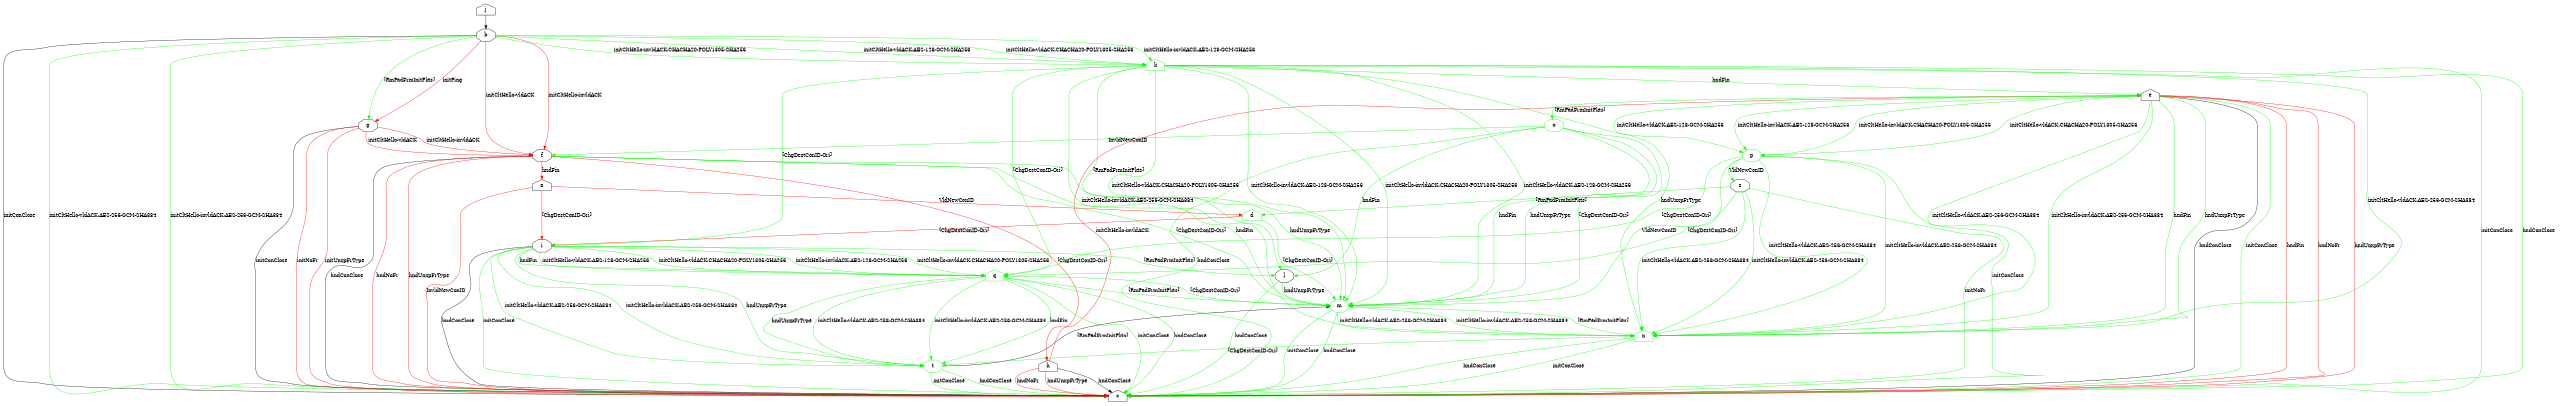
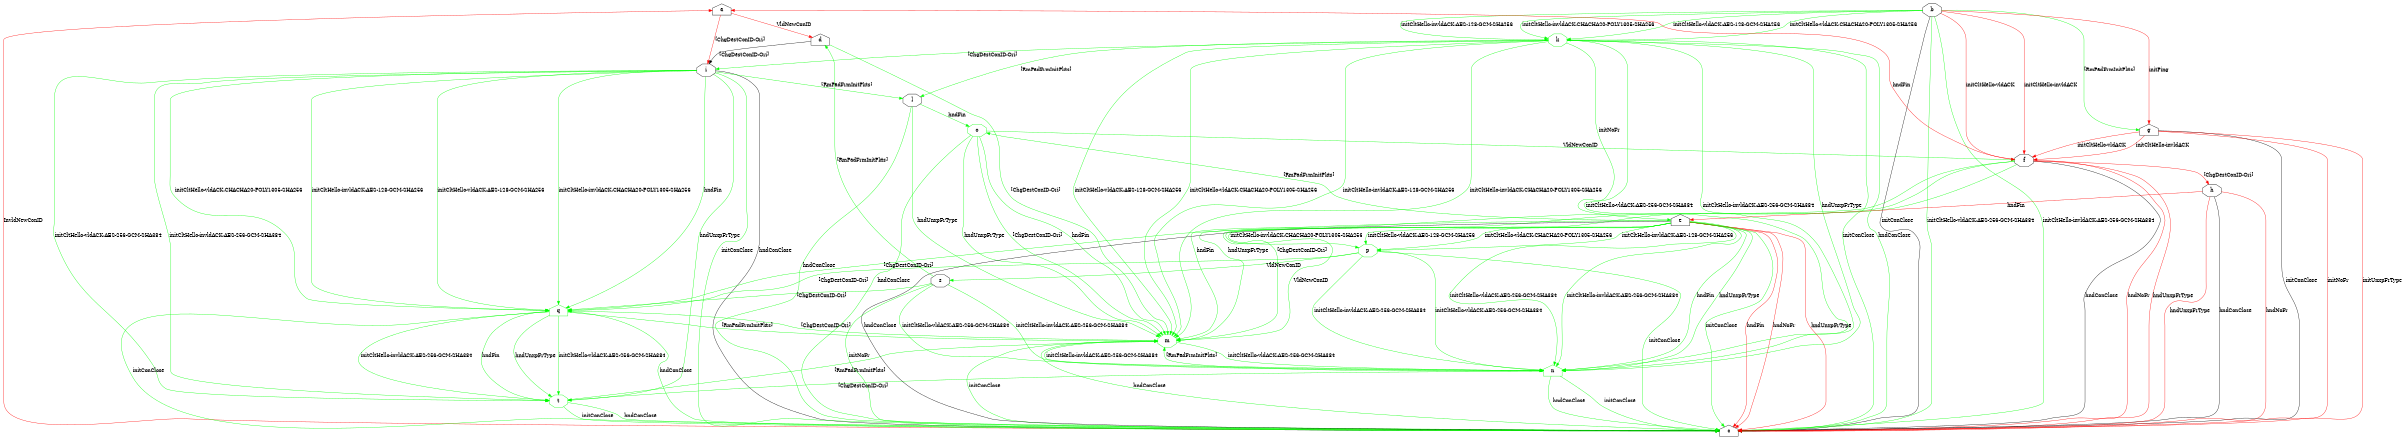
node "j": removed
node "k": shape house -> octagon
edge "k" -> "e": label "hndFin " -> "initNoFr "
node "g": shape octagon -> house
edge "k" -> "q": now "e" -> "q"
edge "o" -> "f": label "InvldNewConID " -> "VldNewConID "
edge "o" -> "l": reversed
node "d": color green -> black
edge "d" -> "i": color red -> black
edge "h" -> "e": label "initCltHello-invldACK " -> "hndFin "
edge "p" -> "m": now "e" -> "m"
edge "t" -> "m": color black -> green
node "h": shape house -> octagon
edge "a" -> "c": reversed
